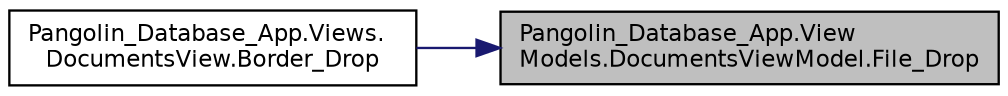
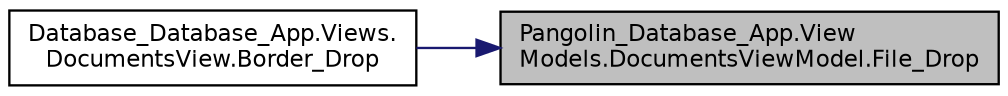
node "Pangolin_Database_App.Views. DocumentsView.Border_Drop": label "Pangolin_Database_App.Views. DocumentsView.Border_Drop" -> "Database_Database_App.Views. DocumentsView.Border_Drop"
